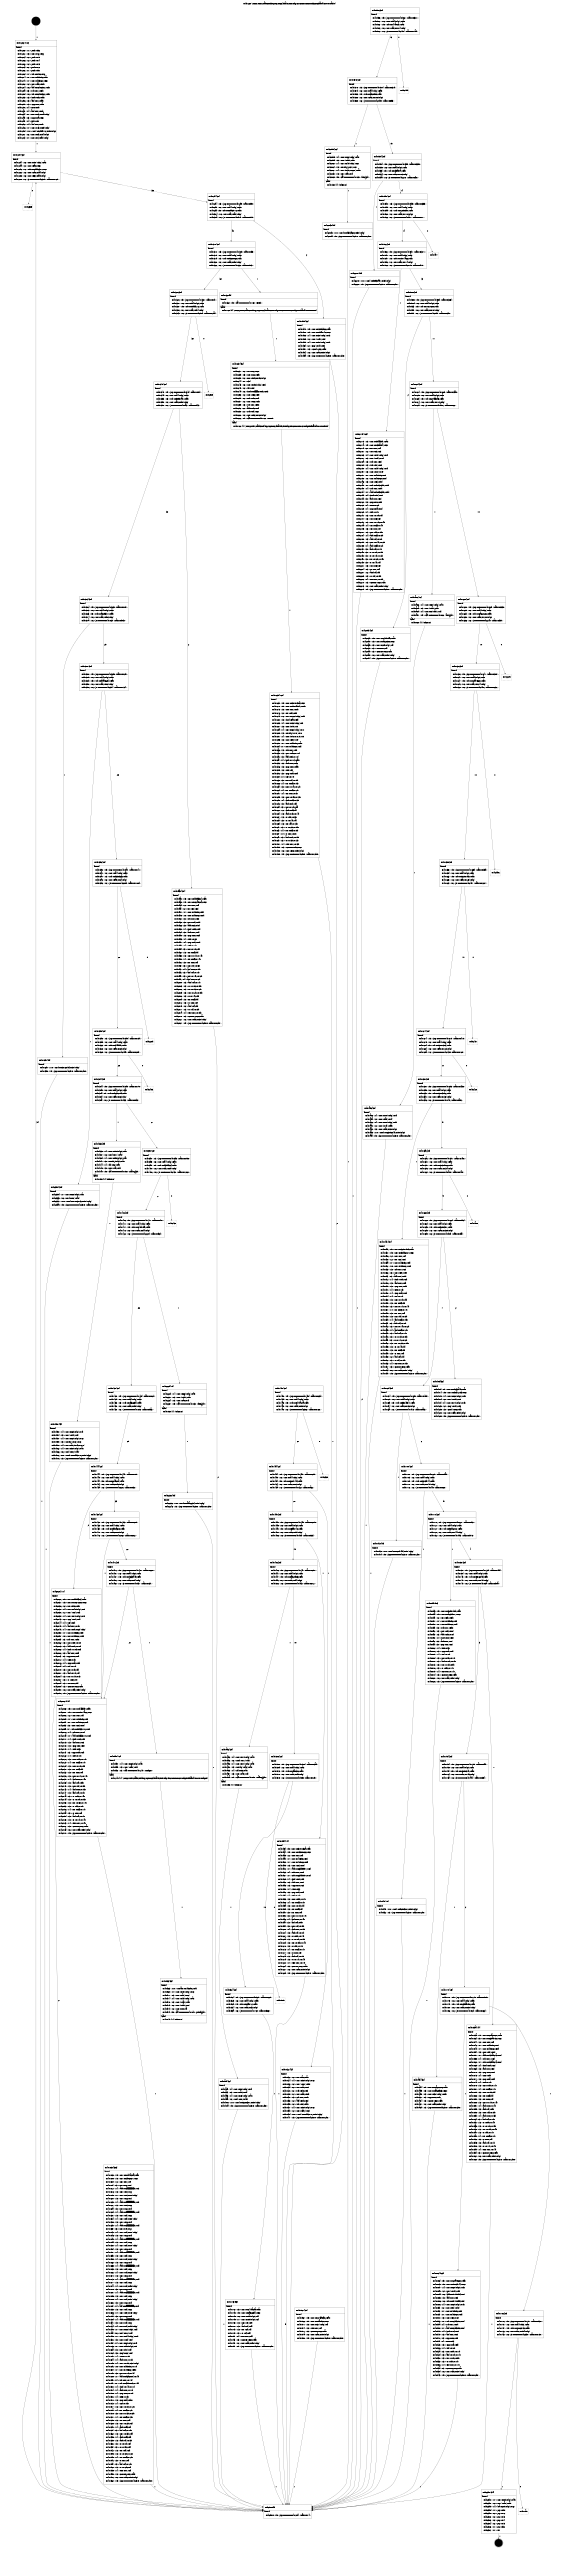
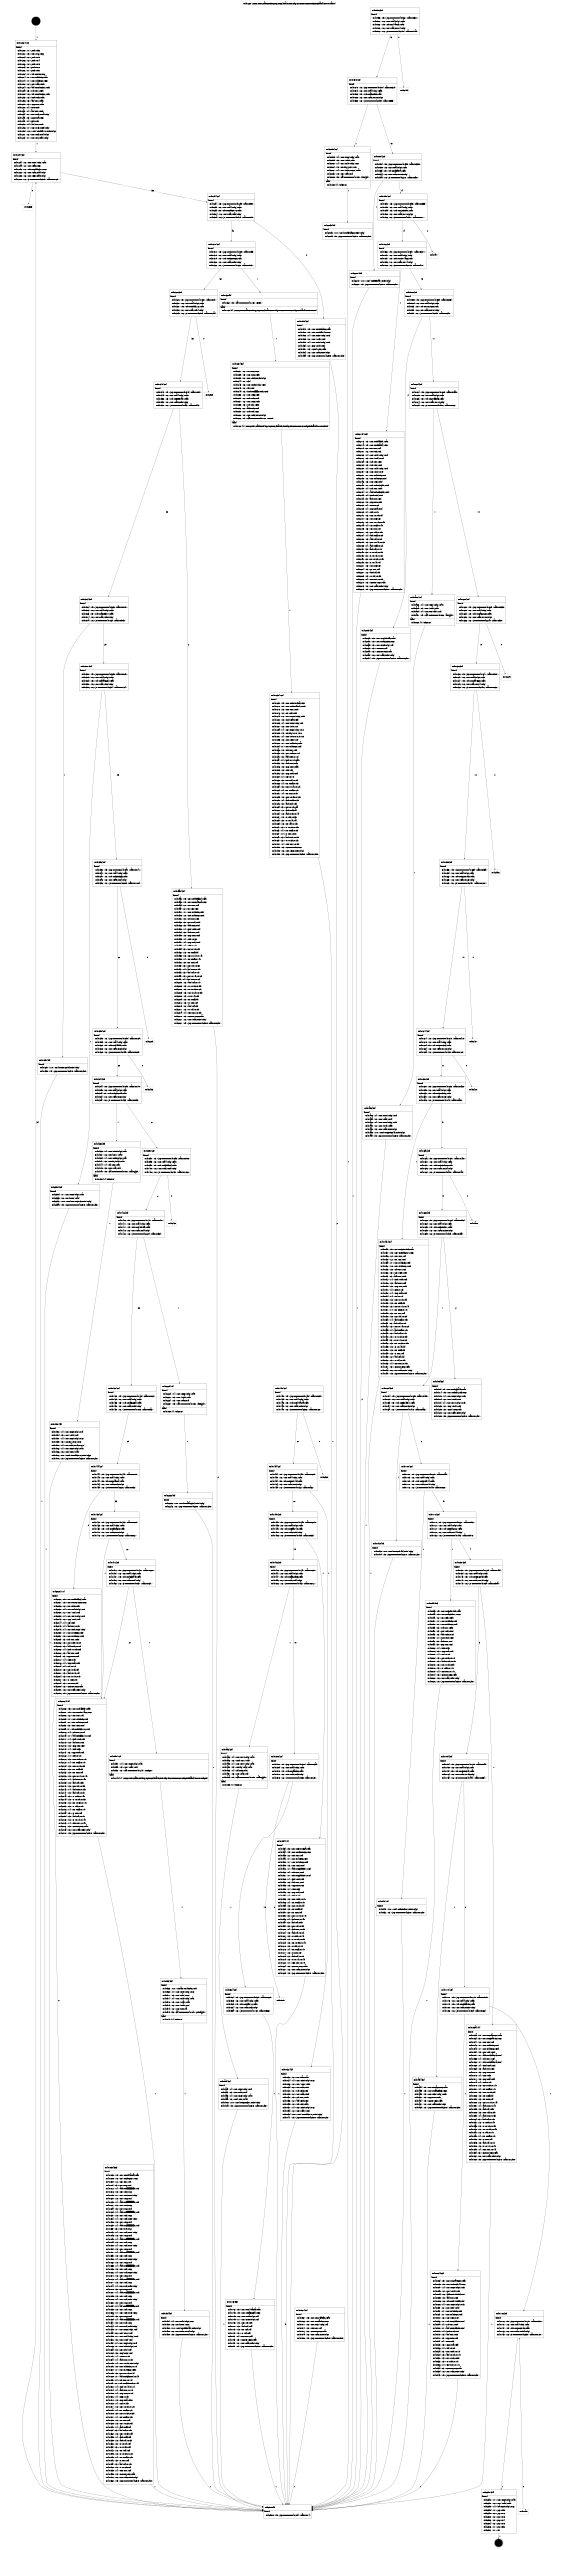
node "0x401f84 [31]": added
edge "0x40178c [28]" -> "0x4017a8": reversed
